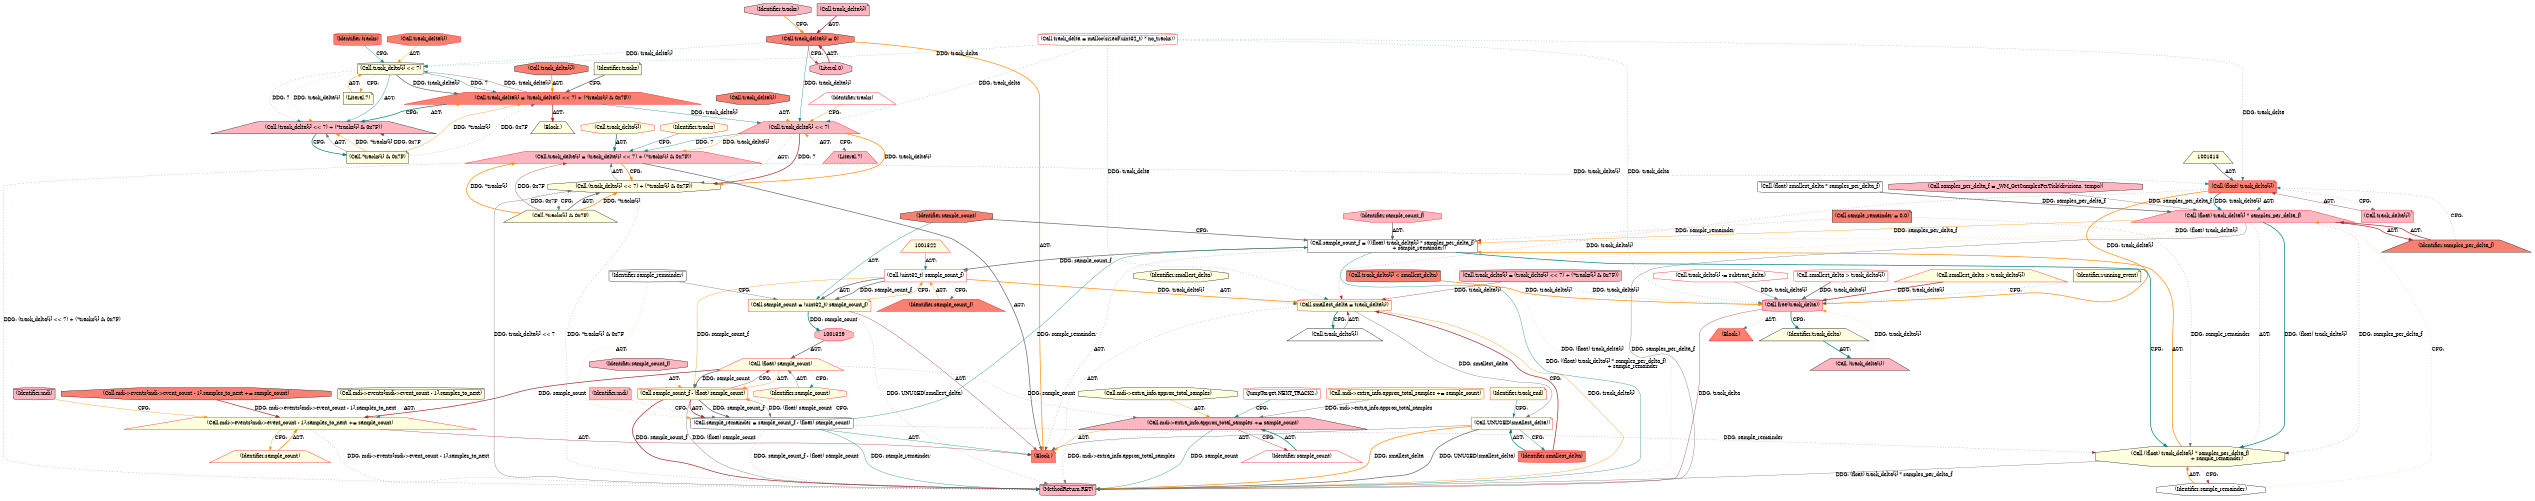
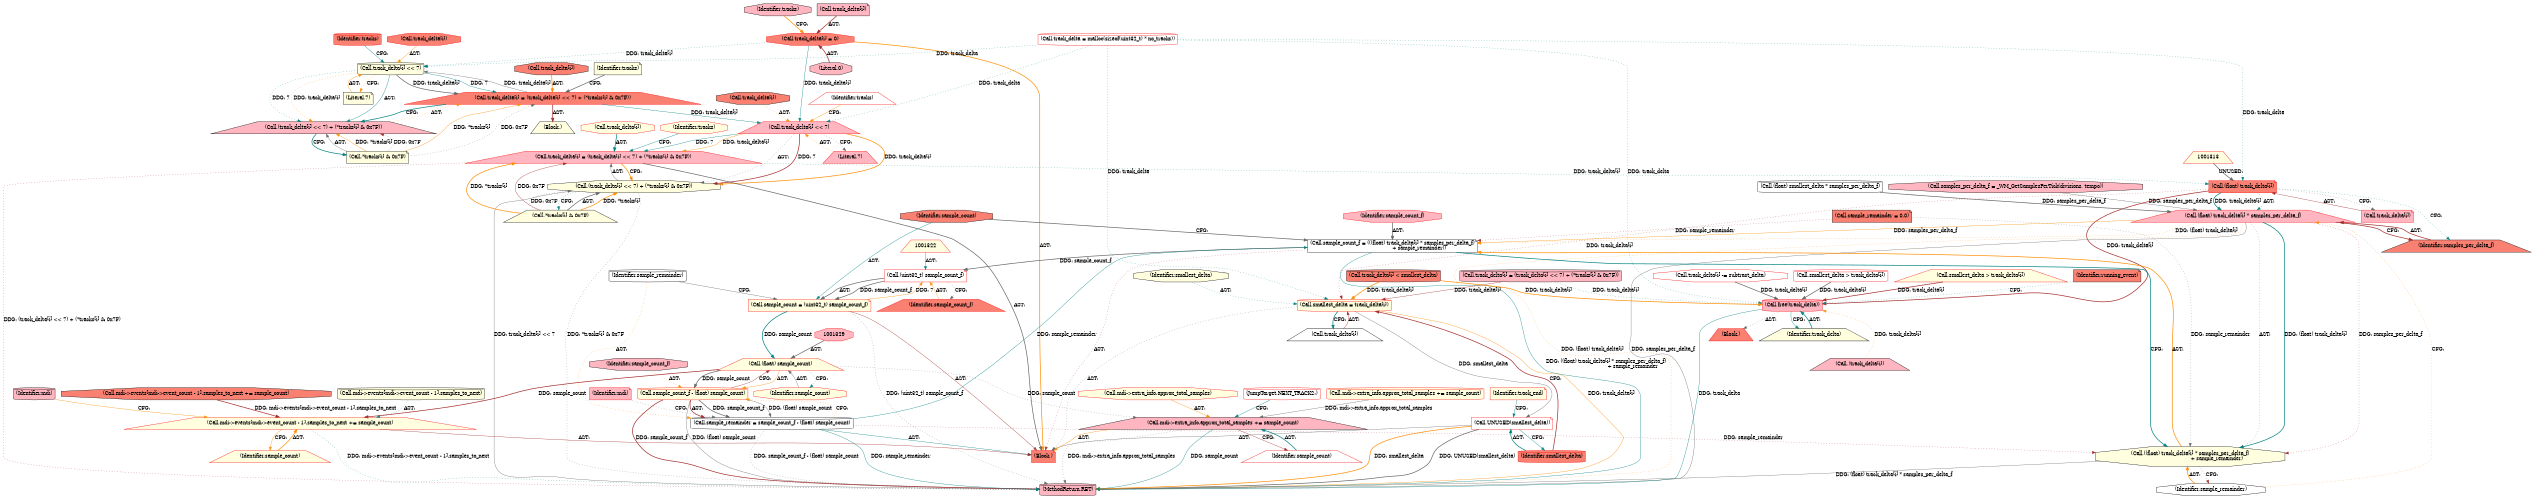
node "(Call,track_delta[i] = 0)": color black -> red
edge "(Call,track_delta[i] = 0)" -> "(Literal,0)": removed, label "CFG:"
node "1001313": color black -> red
edge "1001313" -> "(Call,(float) track_delta[i])": label "AST: " -> "UNUSED: "
edge "(Identifier,samples_per_delta_f)" -> "(Call,(float) track_delta[i])": reversed
edge "(Call,(float) track_delta[i] * samples_per_delta_f)" -> "(Identifier,samples_per_delta_f)": label "AST: " -> "CFG: "
node "(Identifier,running_event)": fillcolor lightyellow -> salmon
edge "(Call,(uint32_t) sample_count_f)" -> "(Call,sample_count_f - (float) sample_count)": removed, label "DDG: sample_count_f"
edge "(Call,track_delta[i] -= subtract_delta)" -> "(Call,free(track_delta))": style solid -> bold
edge "(Call,sample_count = (uint32_t) sample_count_f)" -> "(Call,(uint32_t) sample_count_f)": label "CFG: " -> "DDG: 7"
edge "(Call,(uint32_t) sample_count_f)" -> "(Call,smallest_delta = track_delta[i])": now "(Call,track_delta[i] < smallest_delta)" -> "(Call,smallest_delta = track_delta[i])"
edge "(Call,(float) track_delta[i])" -> "(Call,free(track_delta))": color darkorange -> brown
edge "(Call,free(track_delta))" -> "(Identifier,track_delta)": style bold -> solid
edge "(Call,sample_count = (uint32_t) sample_count_f)" -> "1001329": now "(Call,sample_count = (uint32_t) sample_count_f)" -> "(Call,(float) sample_count)"
edge "(Identifier,track_delta)" -> "(Call,!track_delta[i])": now "(Identifier,track_delta)" -> "(Call,free(track_delta))"
edge "(Call,sample_count = (uint32_t) sample_count_f)" -> "(MethodReturn,RET)": label "DDG: UNUSED(smallest_delta)" -> "DDG: (uint32_t) sample_count_f"
node "(Call,mdi->extra_info.approx_total_samples)": color black -> red
edge "(Call,free(track_delta))" -> "(MethodReturn,RET)": color brown -> teal
